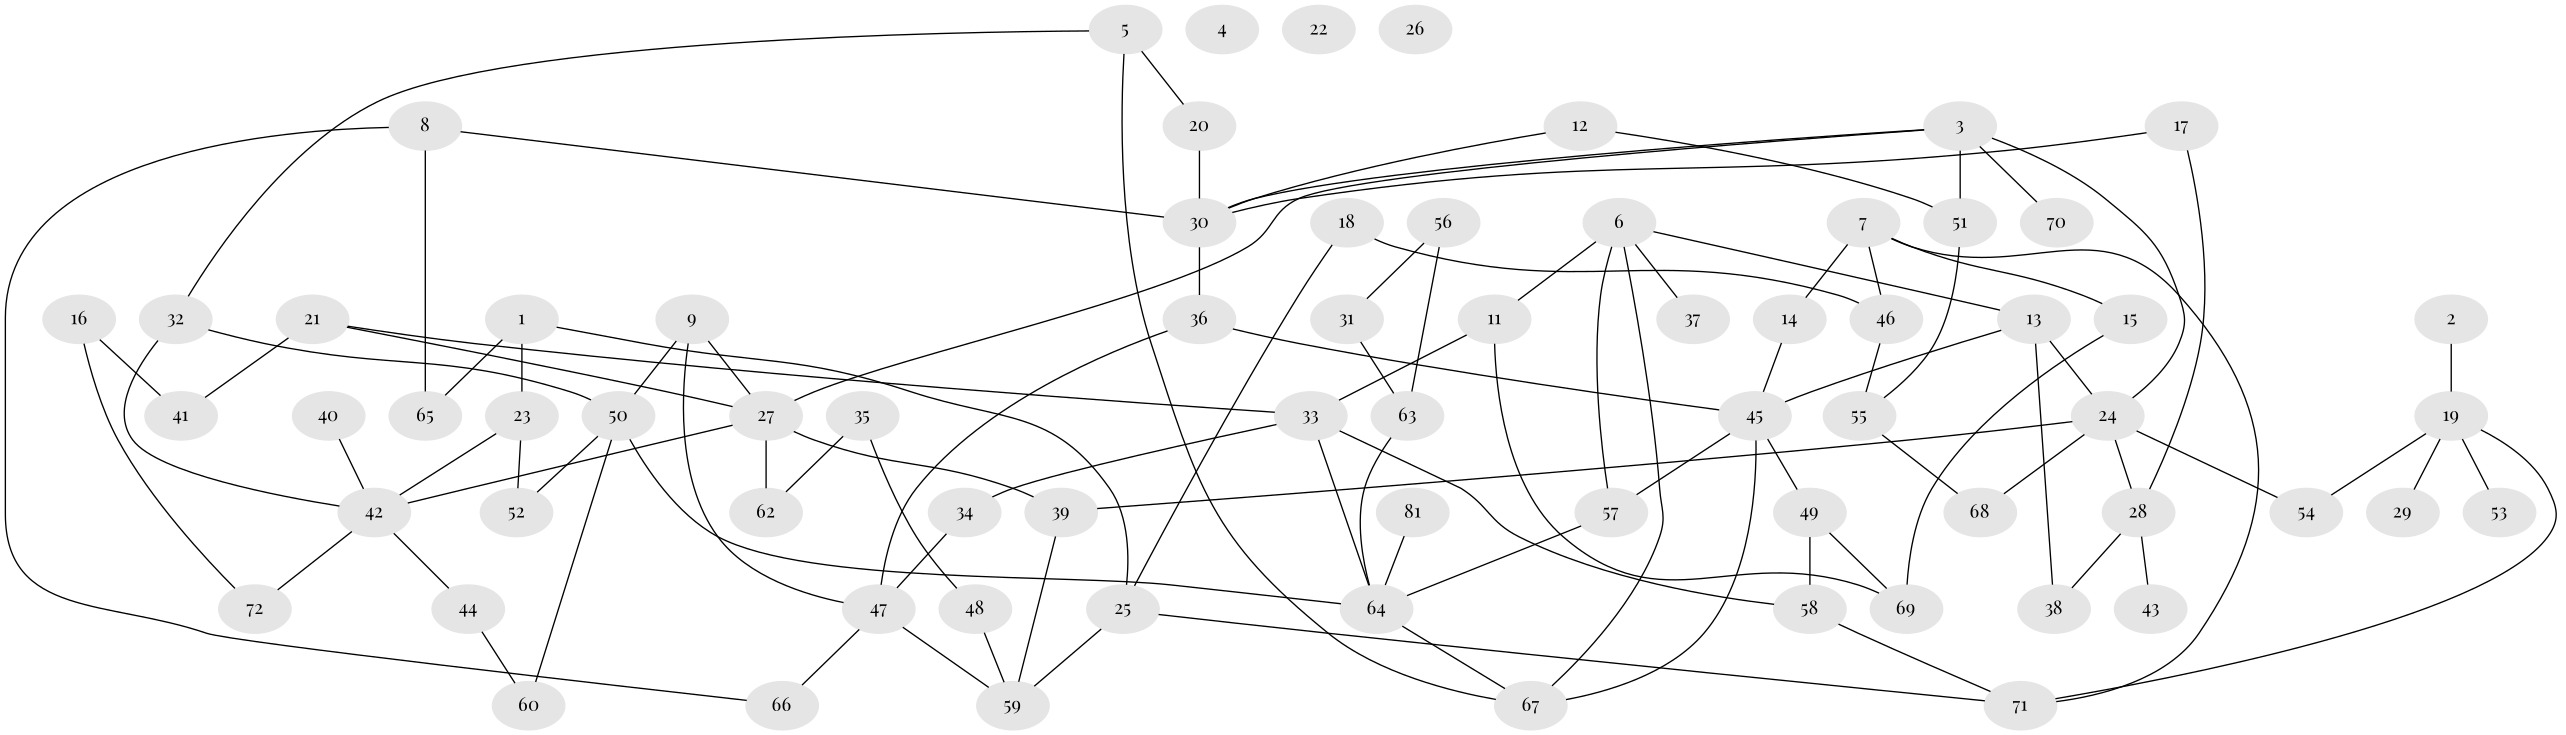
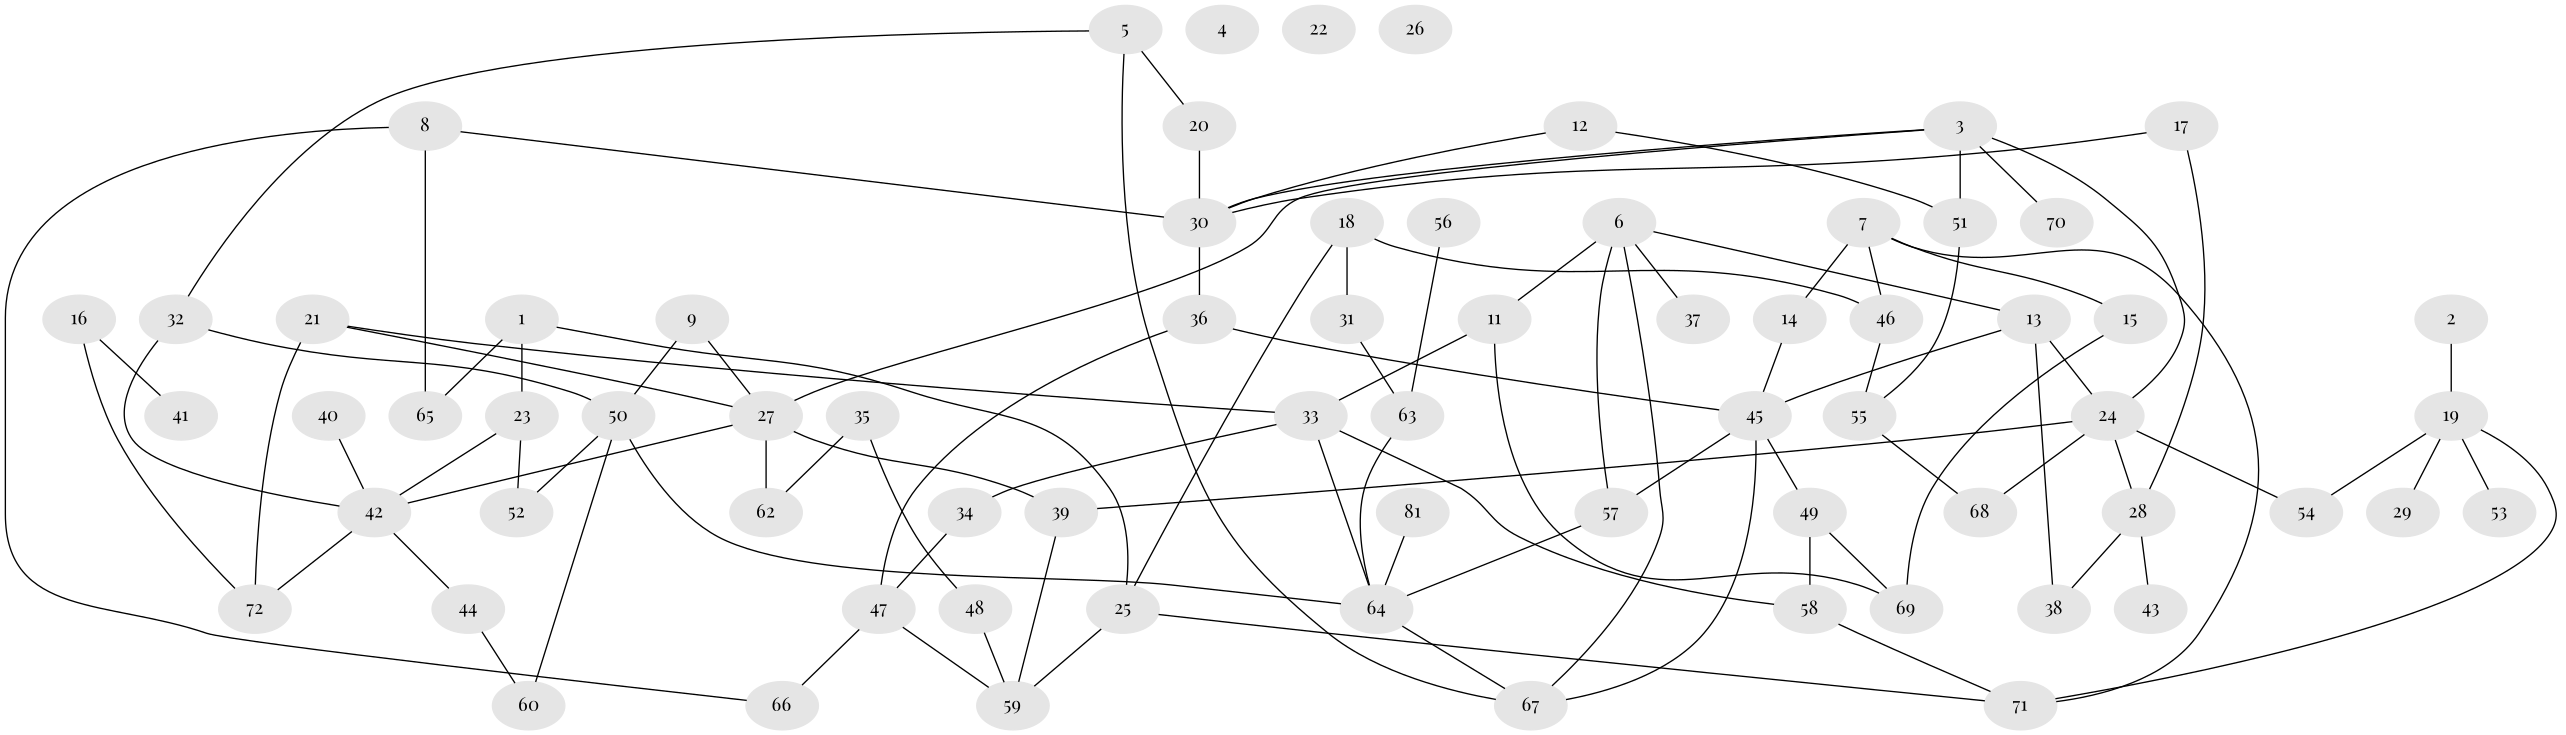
edge "56" -- "31": now "18" -- "31"
edge "21" -- "41": now "21" -- "72"
edge "9" -- "47": removed
